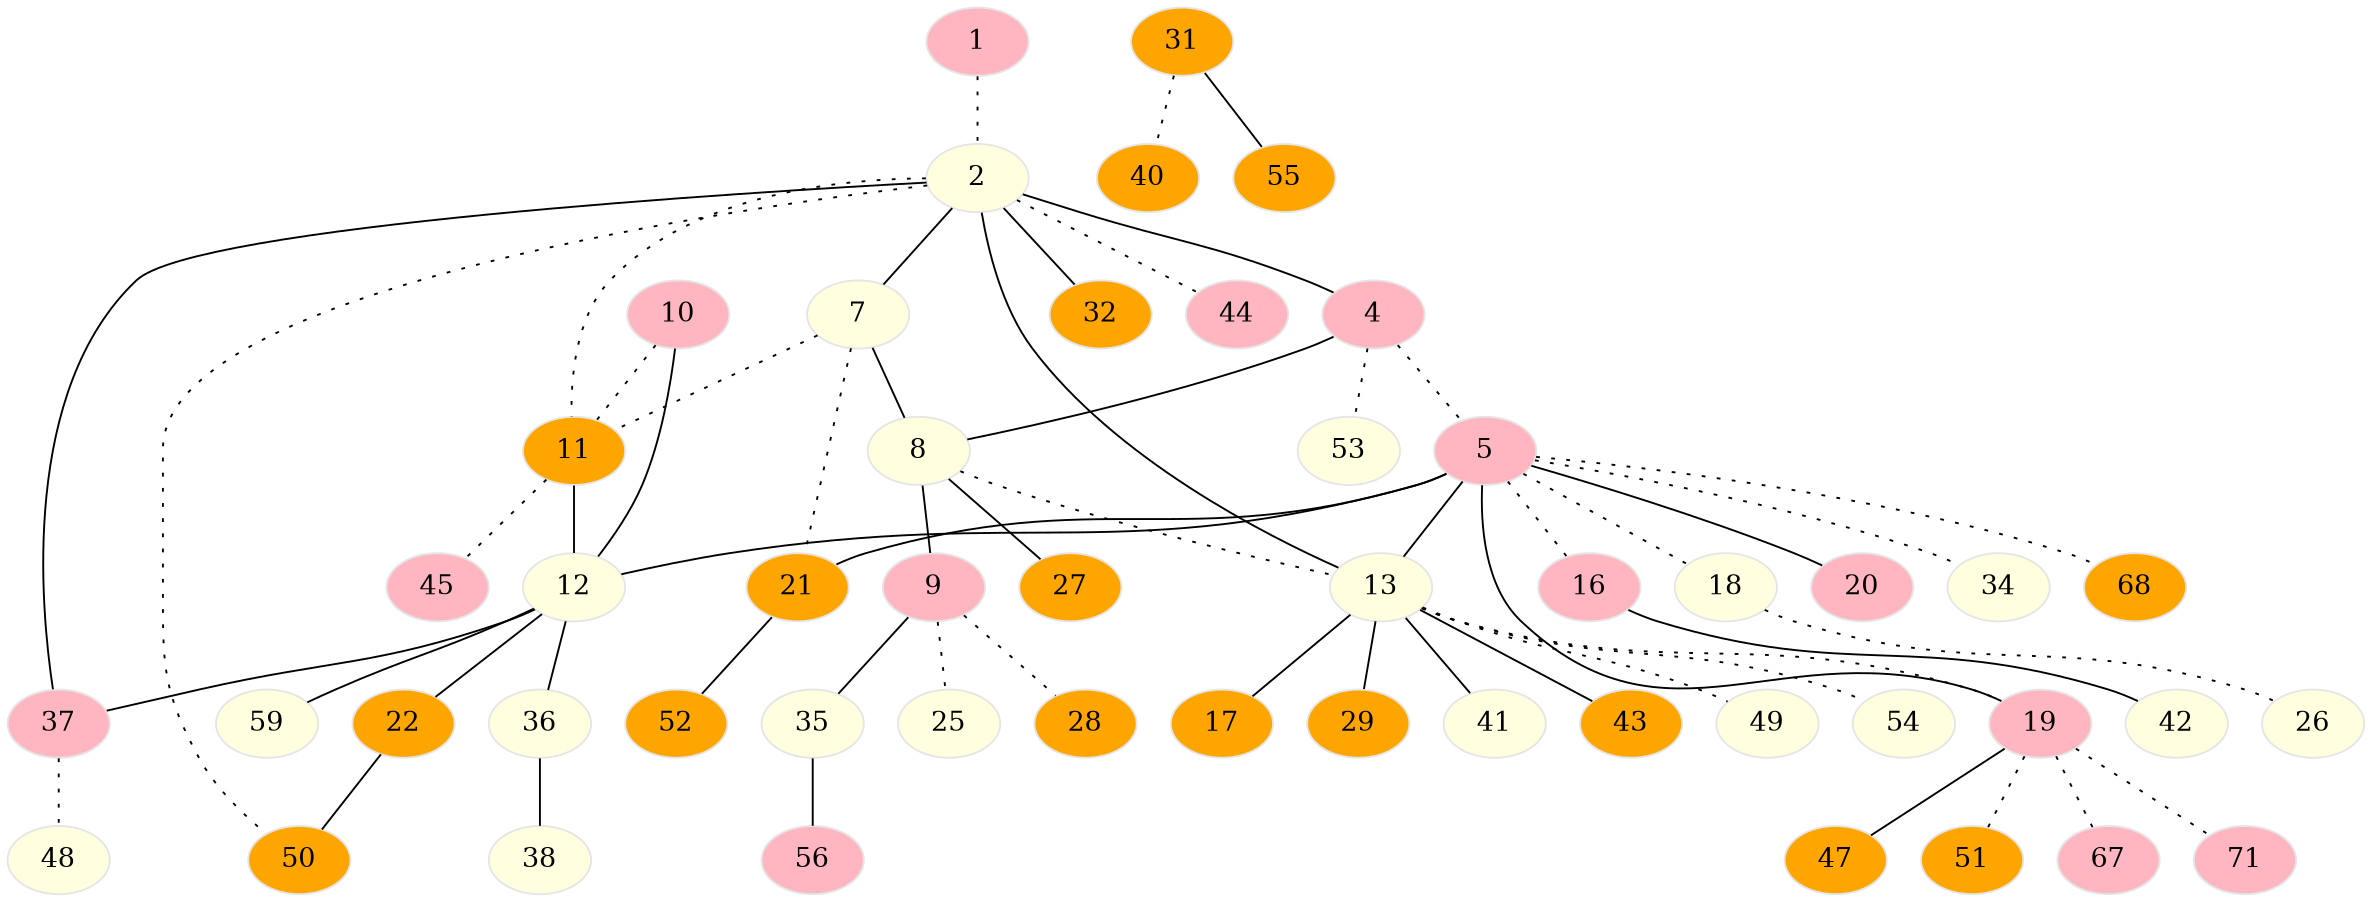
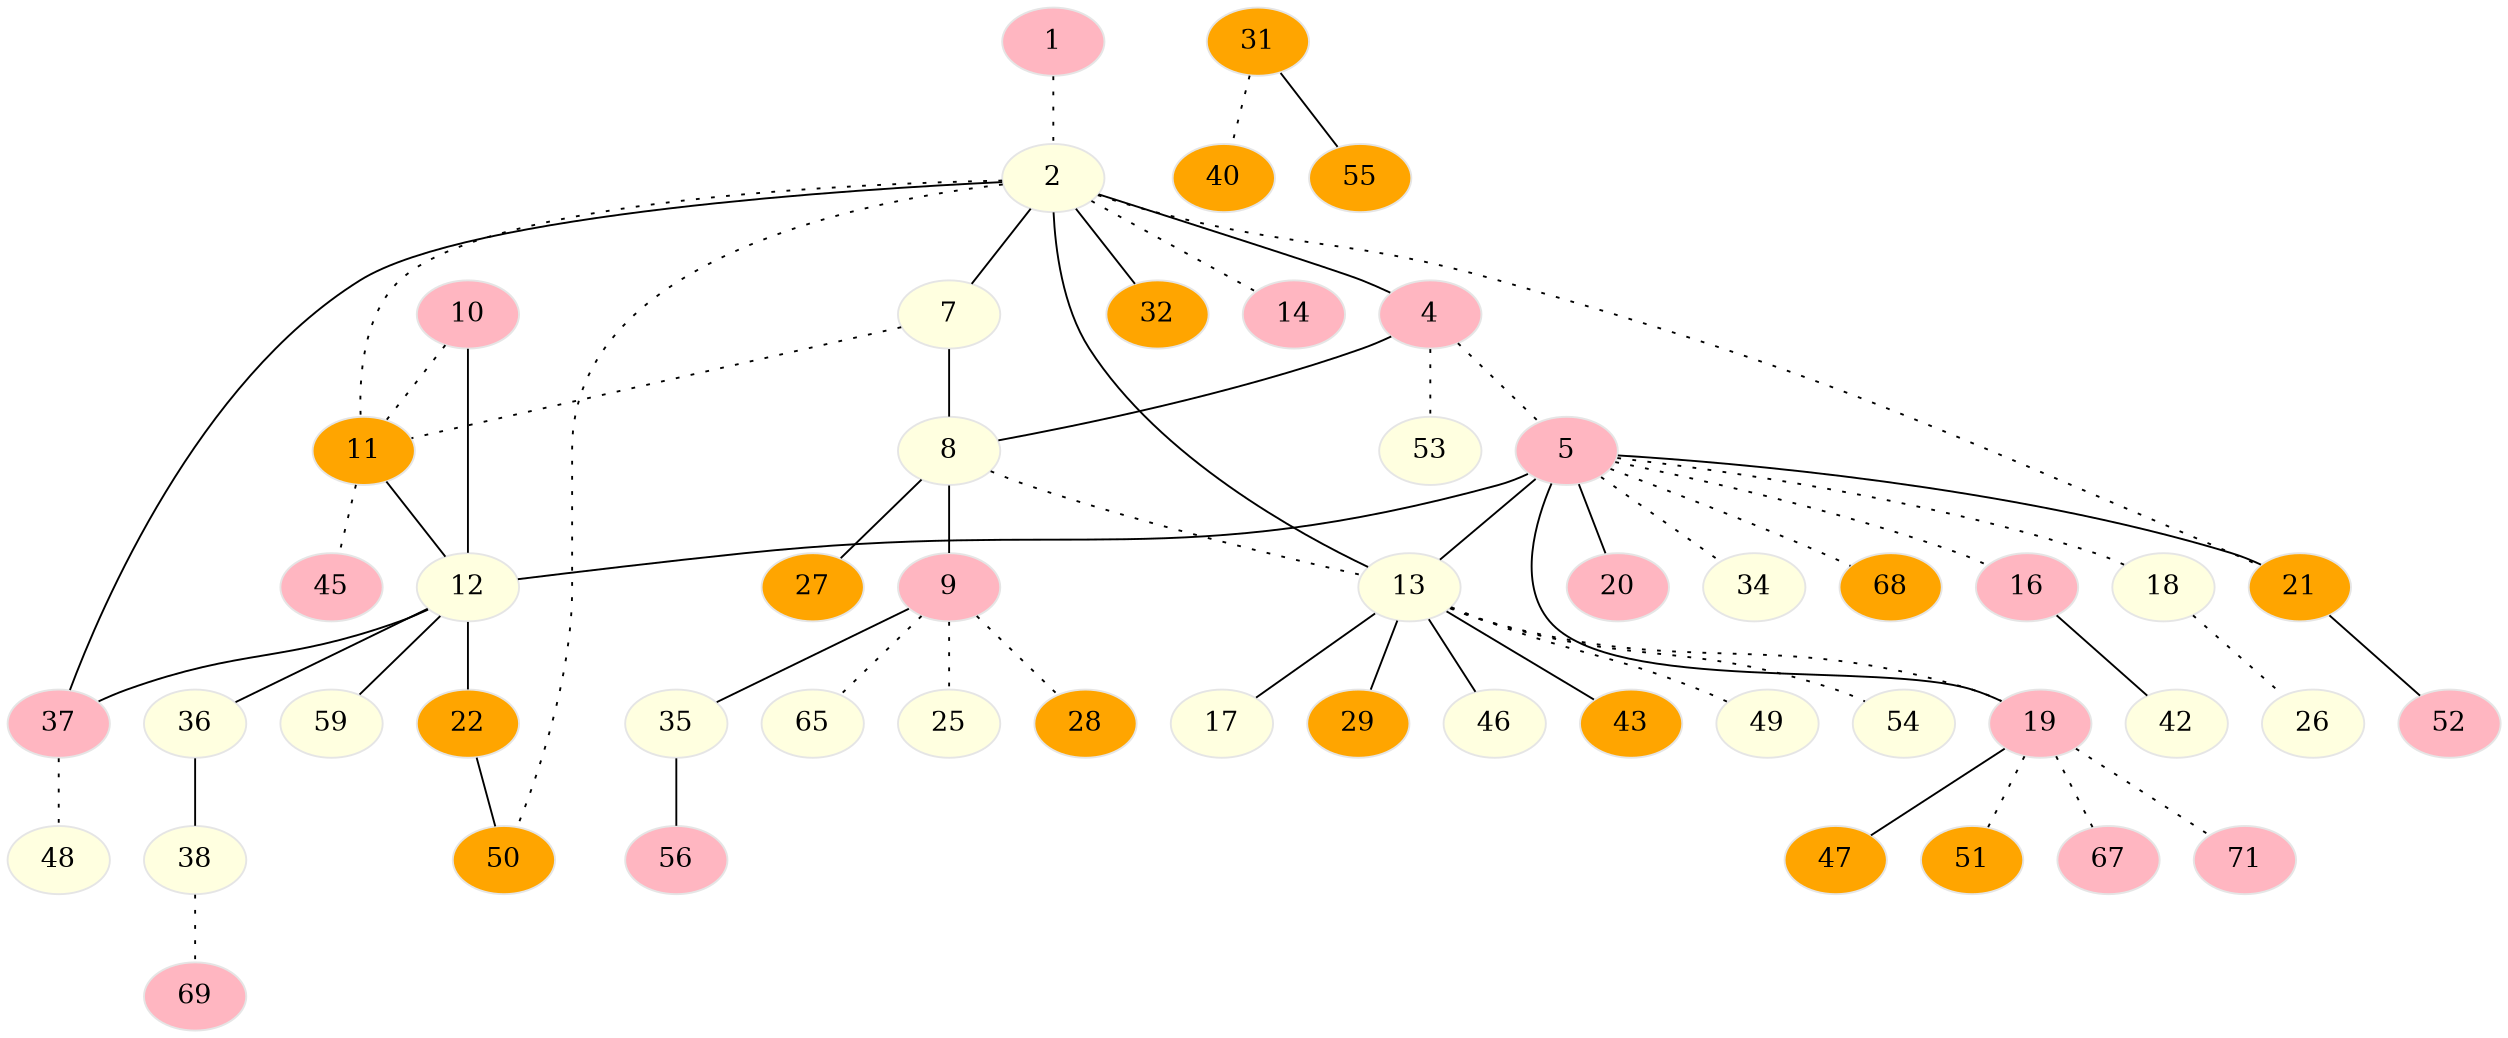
node "44": label "44" -> "14"
edge "7" -- "21": now "2" -- "21"
node "52": fillcolor orange -> lightpink
node "65": added
node "17": fillcolor orange -> lightyellow
node "41": label "41" -> "46"
node "69": added
